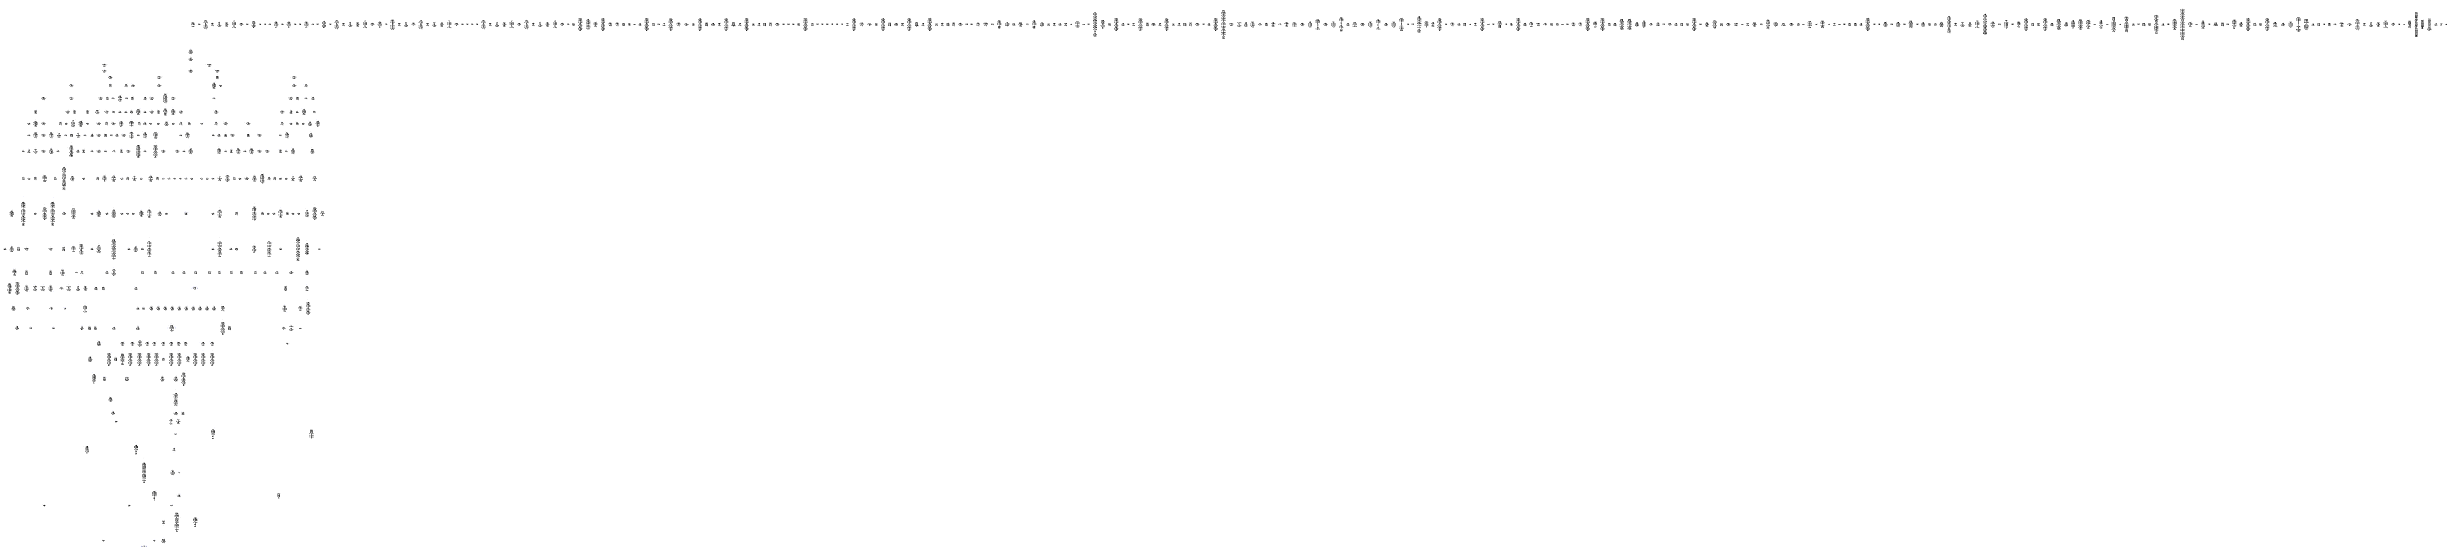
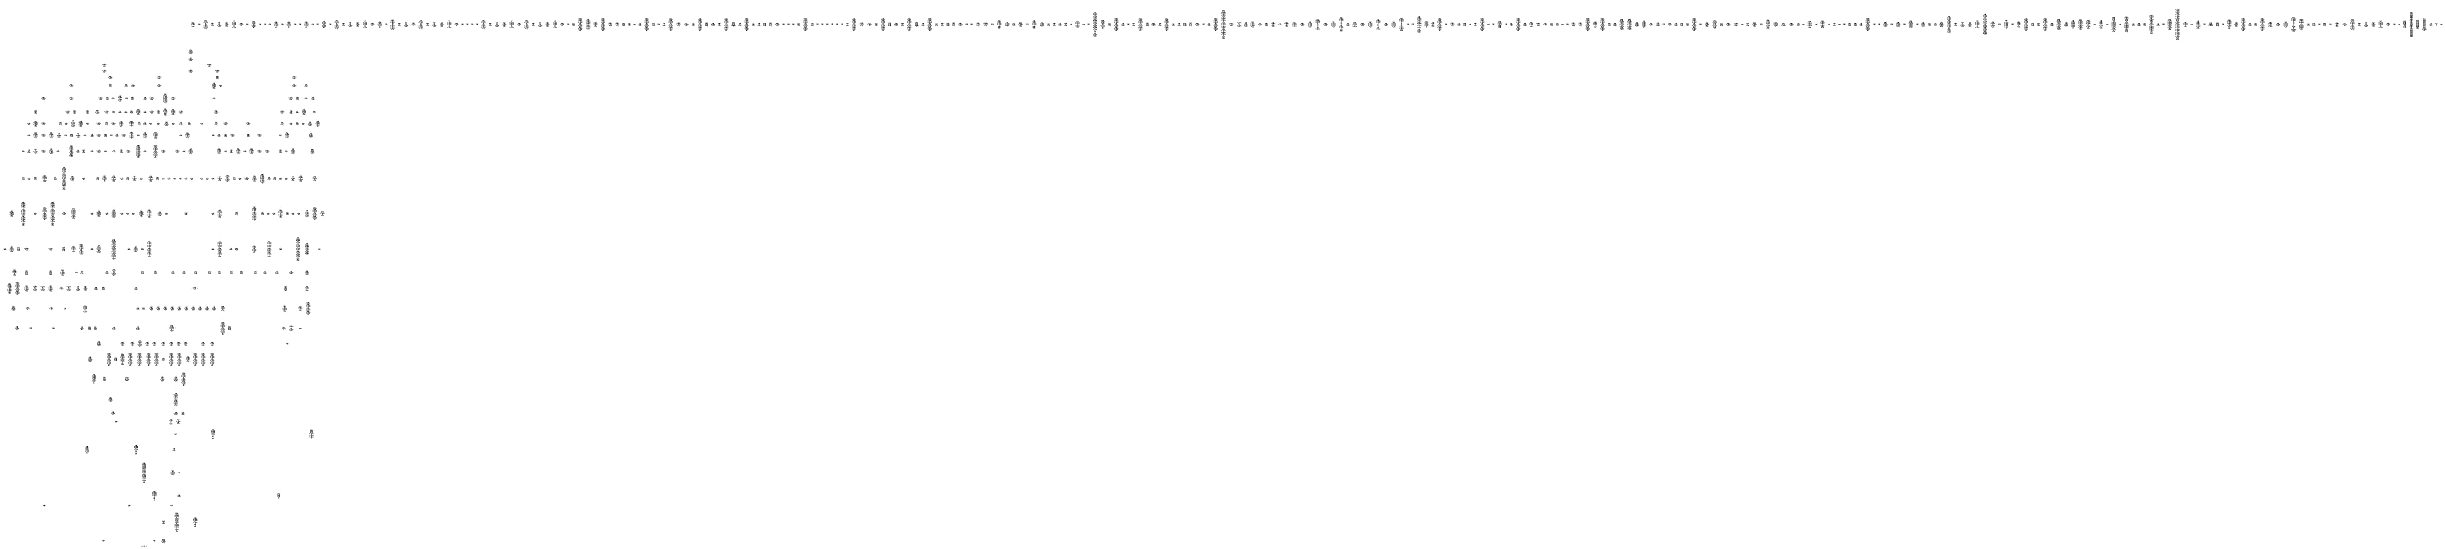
node "# 0x3dec JUMPDEST JUMP": removed
